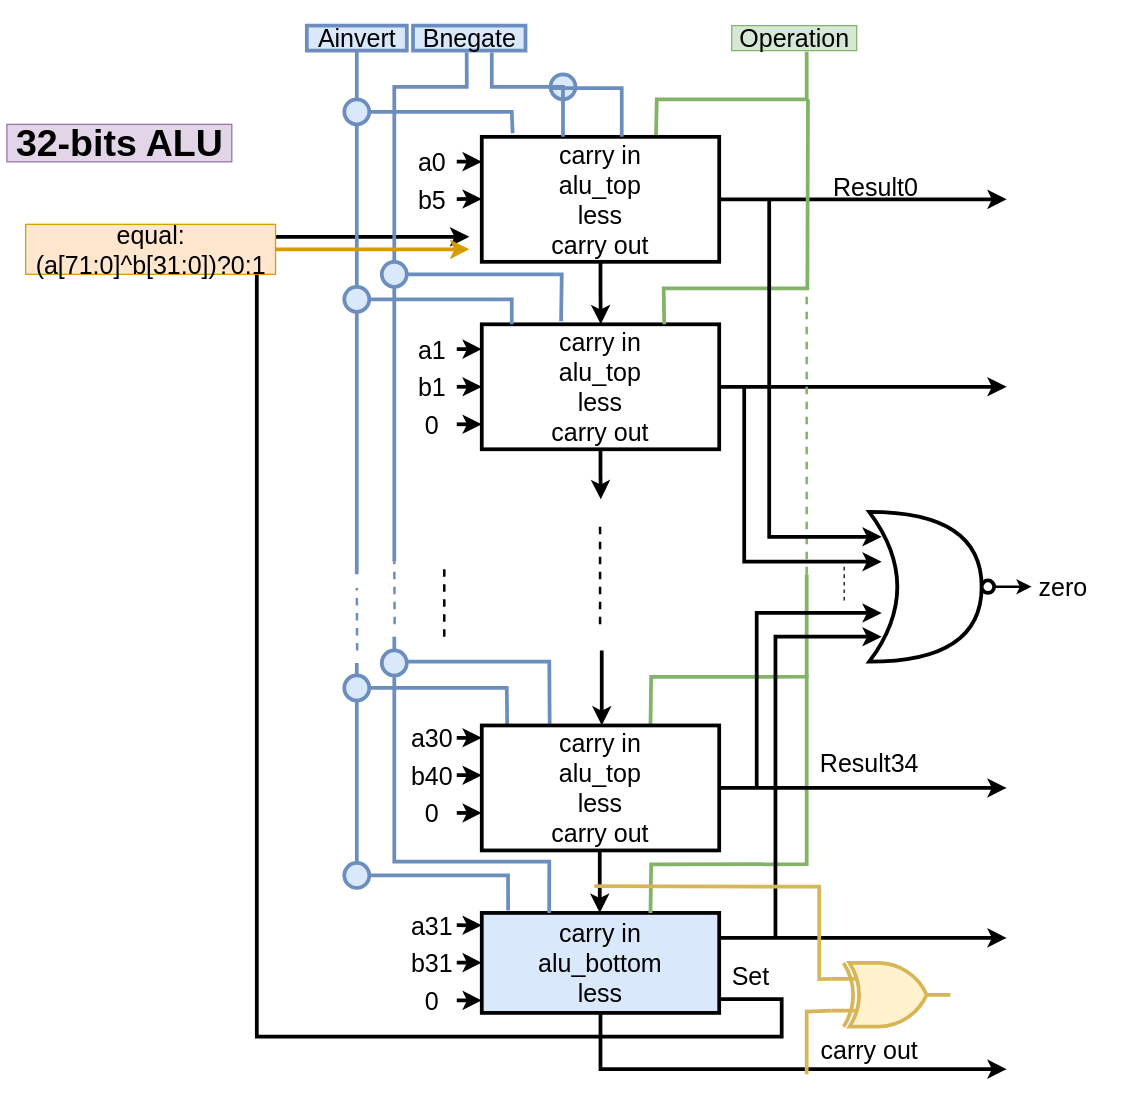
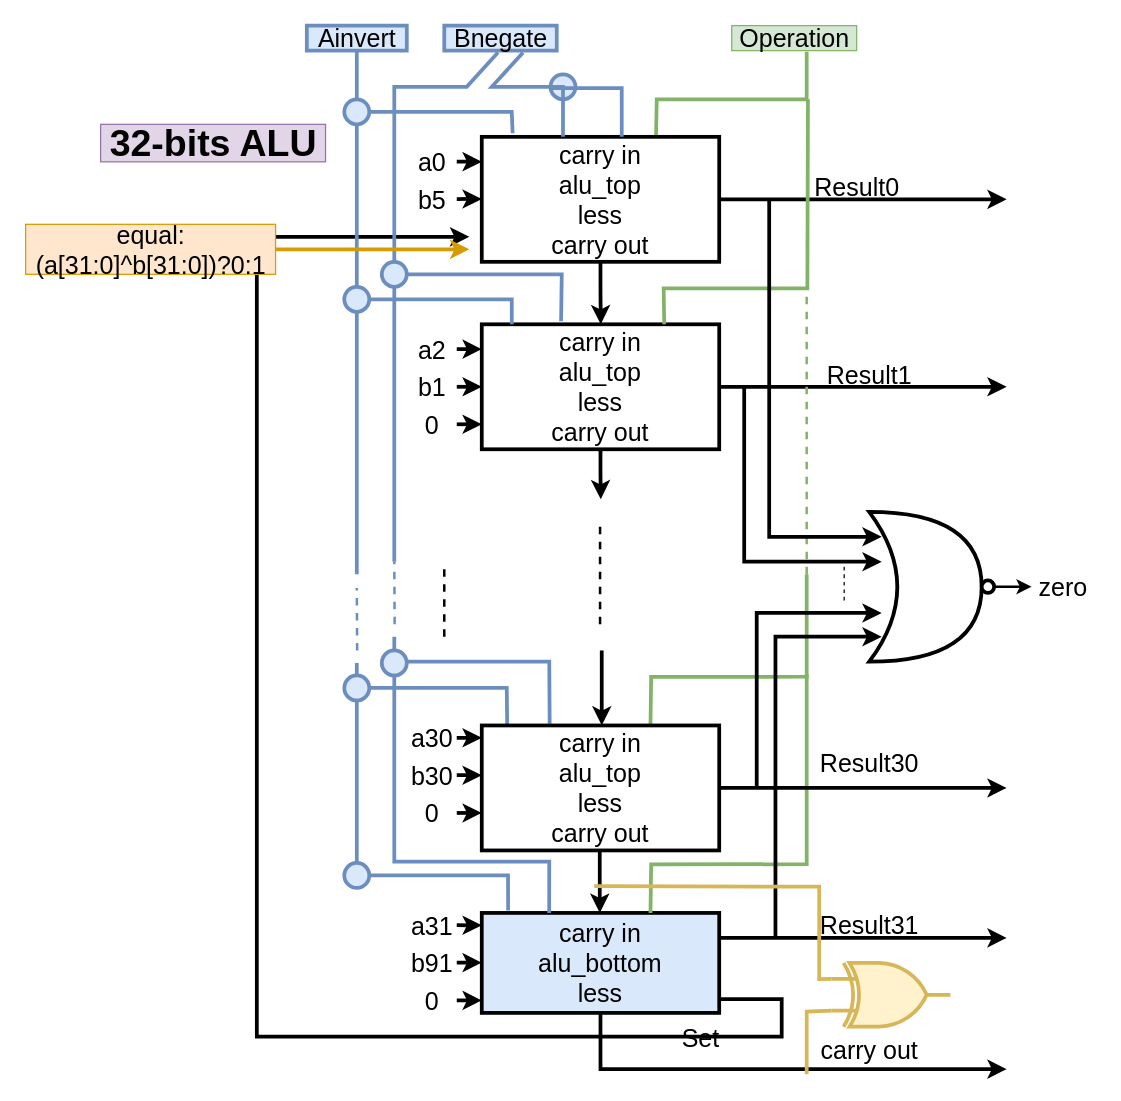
node "Bnegate": moved (469, 38) -> (501, 38)
node "32-bits ALU": moved (119, 143) -> (213, 143)
node "Result0": moved (876, 187) -> (857, 187)
node "equal: (a[71:0]^b[31:0])?0:1": label "equal: (a[71:0]^b[31:0])?0:1" -> "equal: (a[31:0]^b[31:0])?0:1"
node "a1": label "a1" -> "a2"
node "Result1": added
node "Result34": label "Result34" -> "Result30"
node "b40": label "b40" -> "b30"
node "Result31": added
node "b31": label "b31" -> "b91"
node "Set": moved (751, 976) -> (701, 1038)
